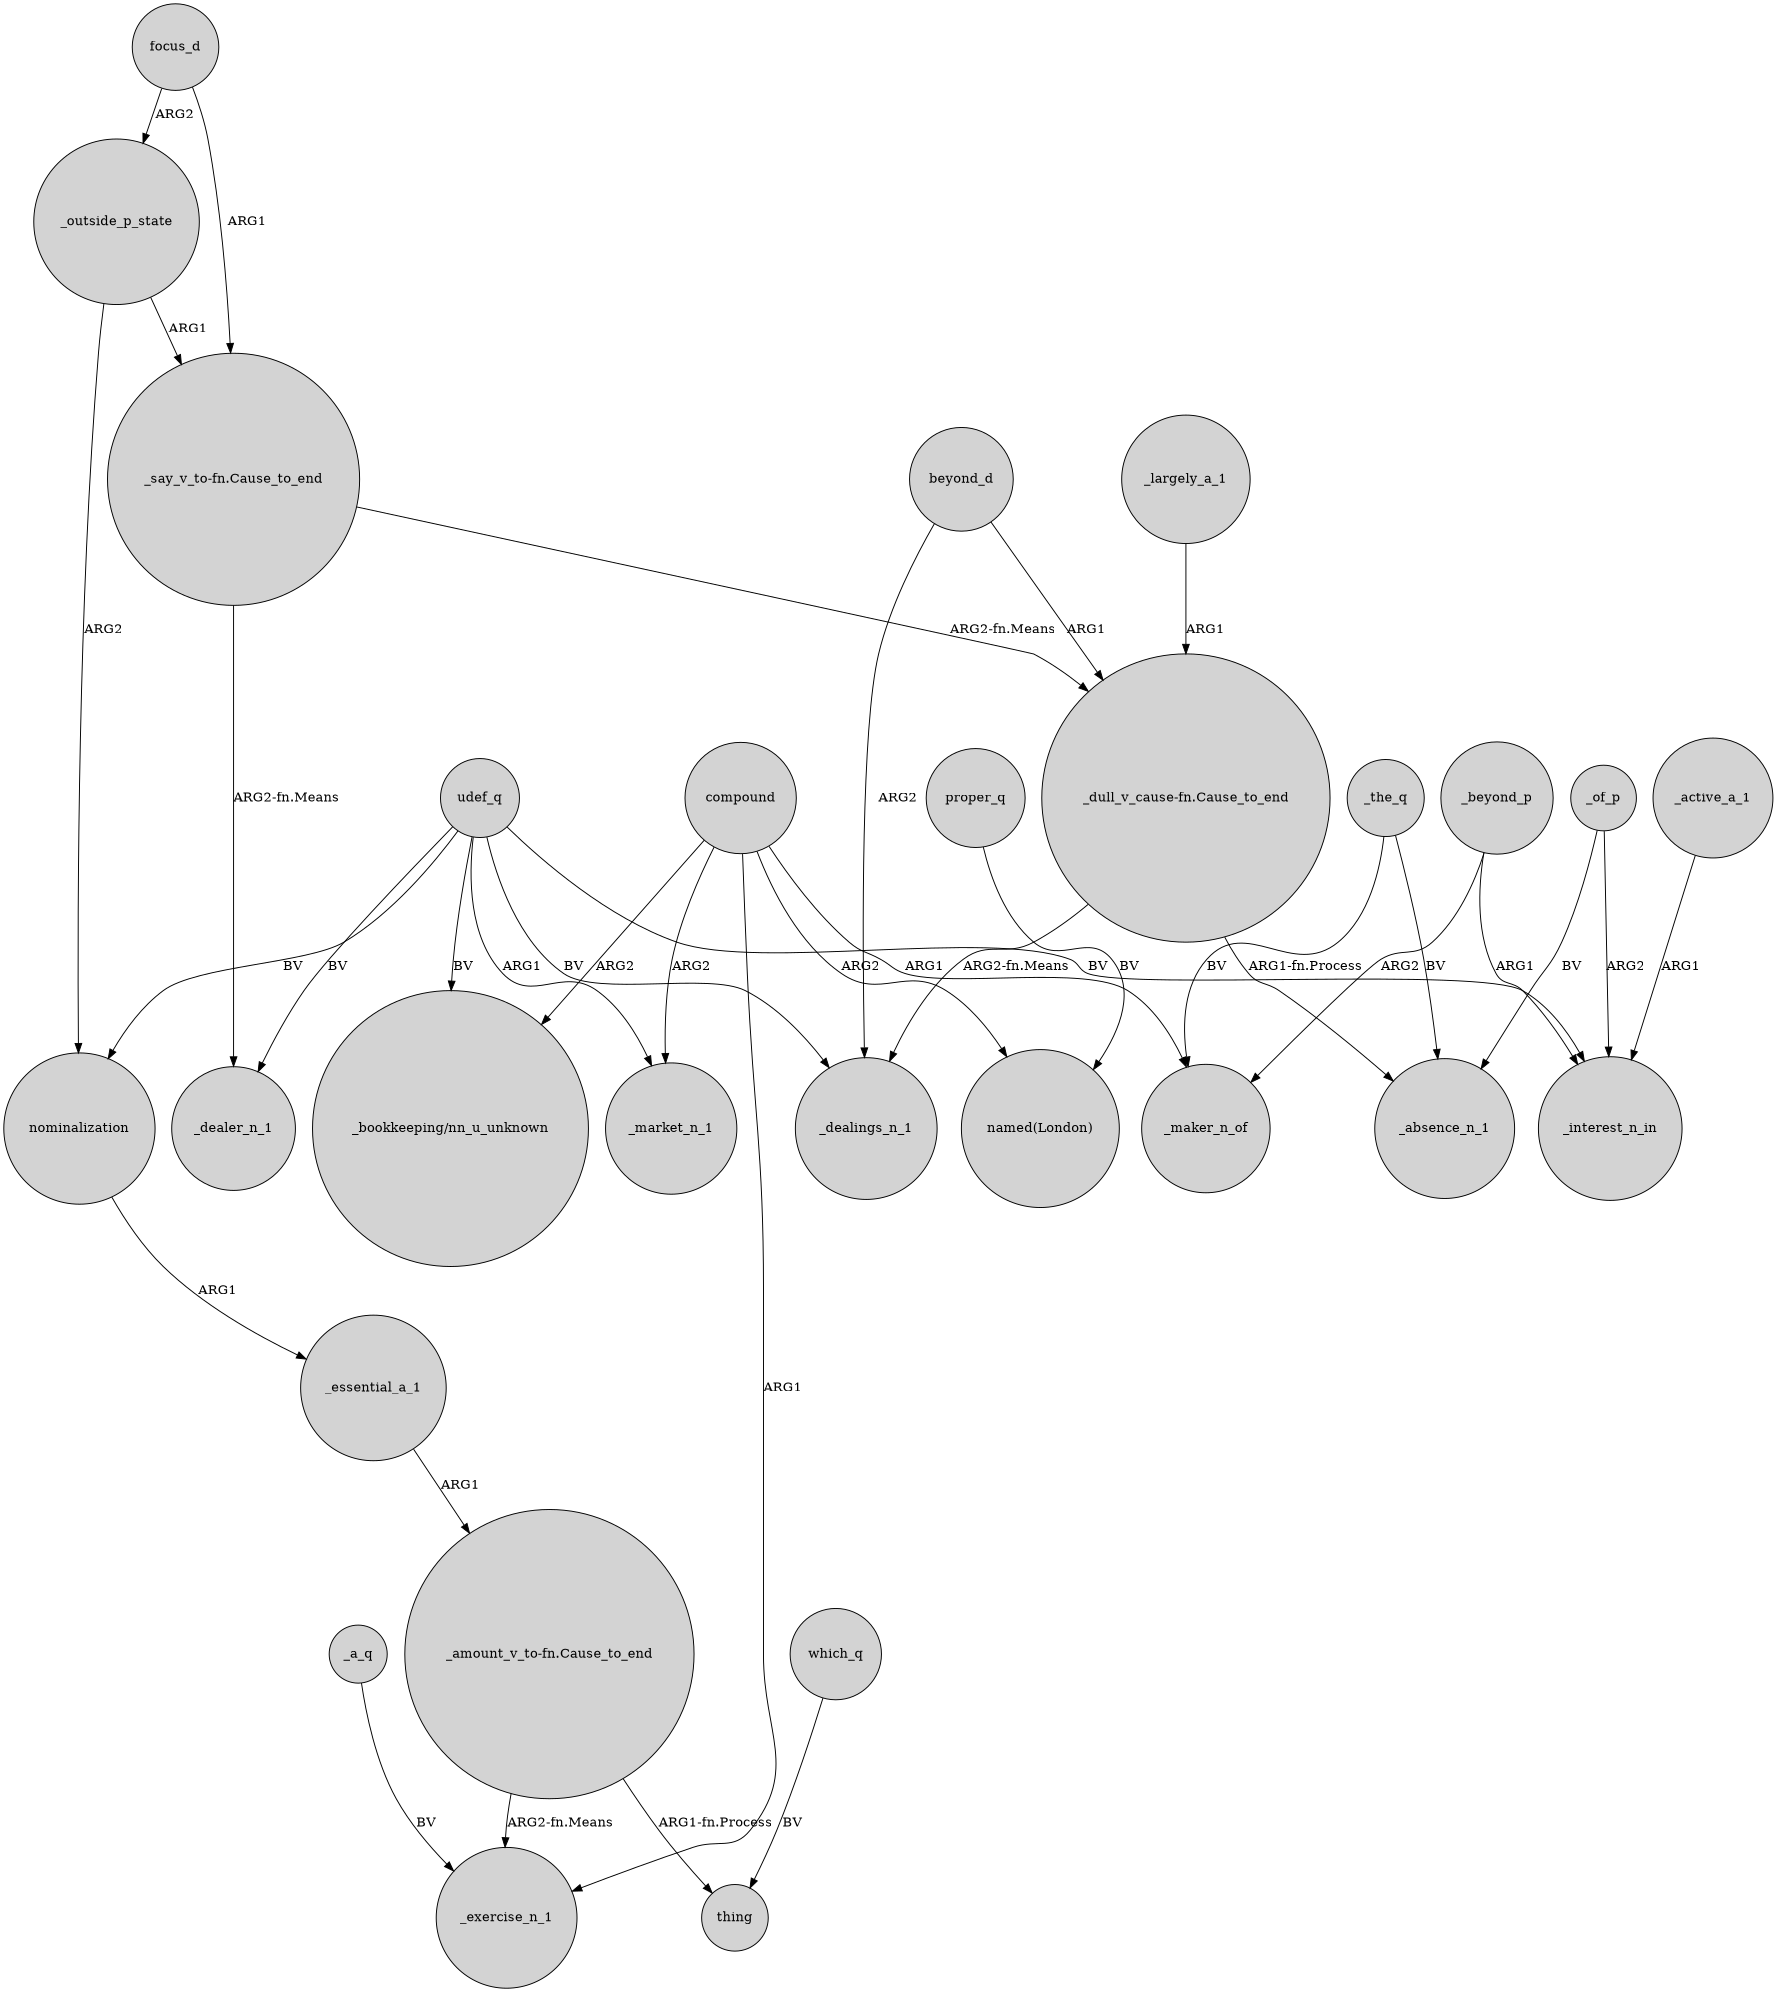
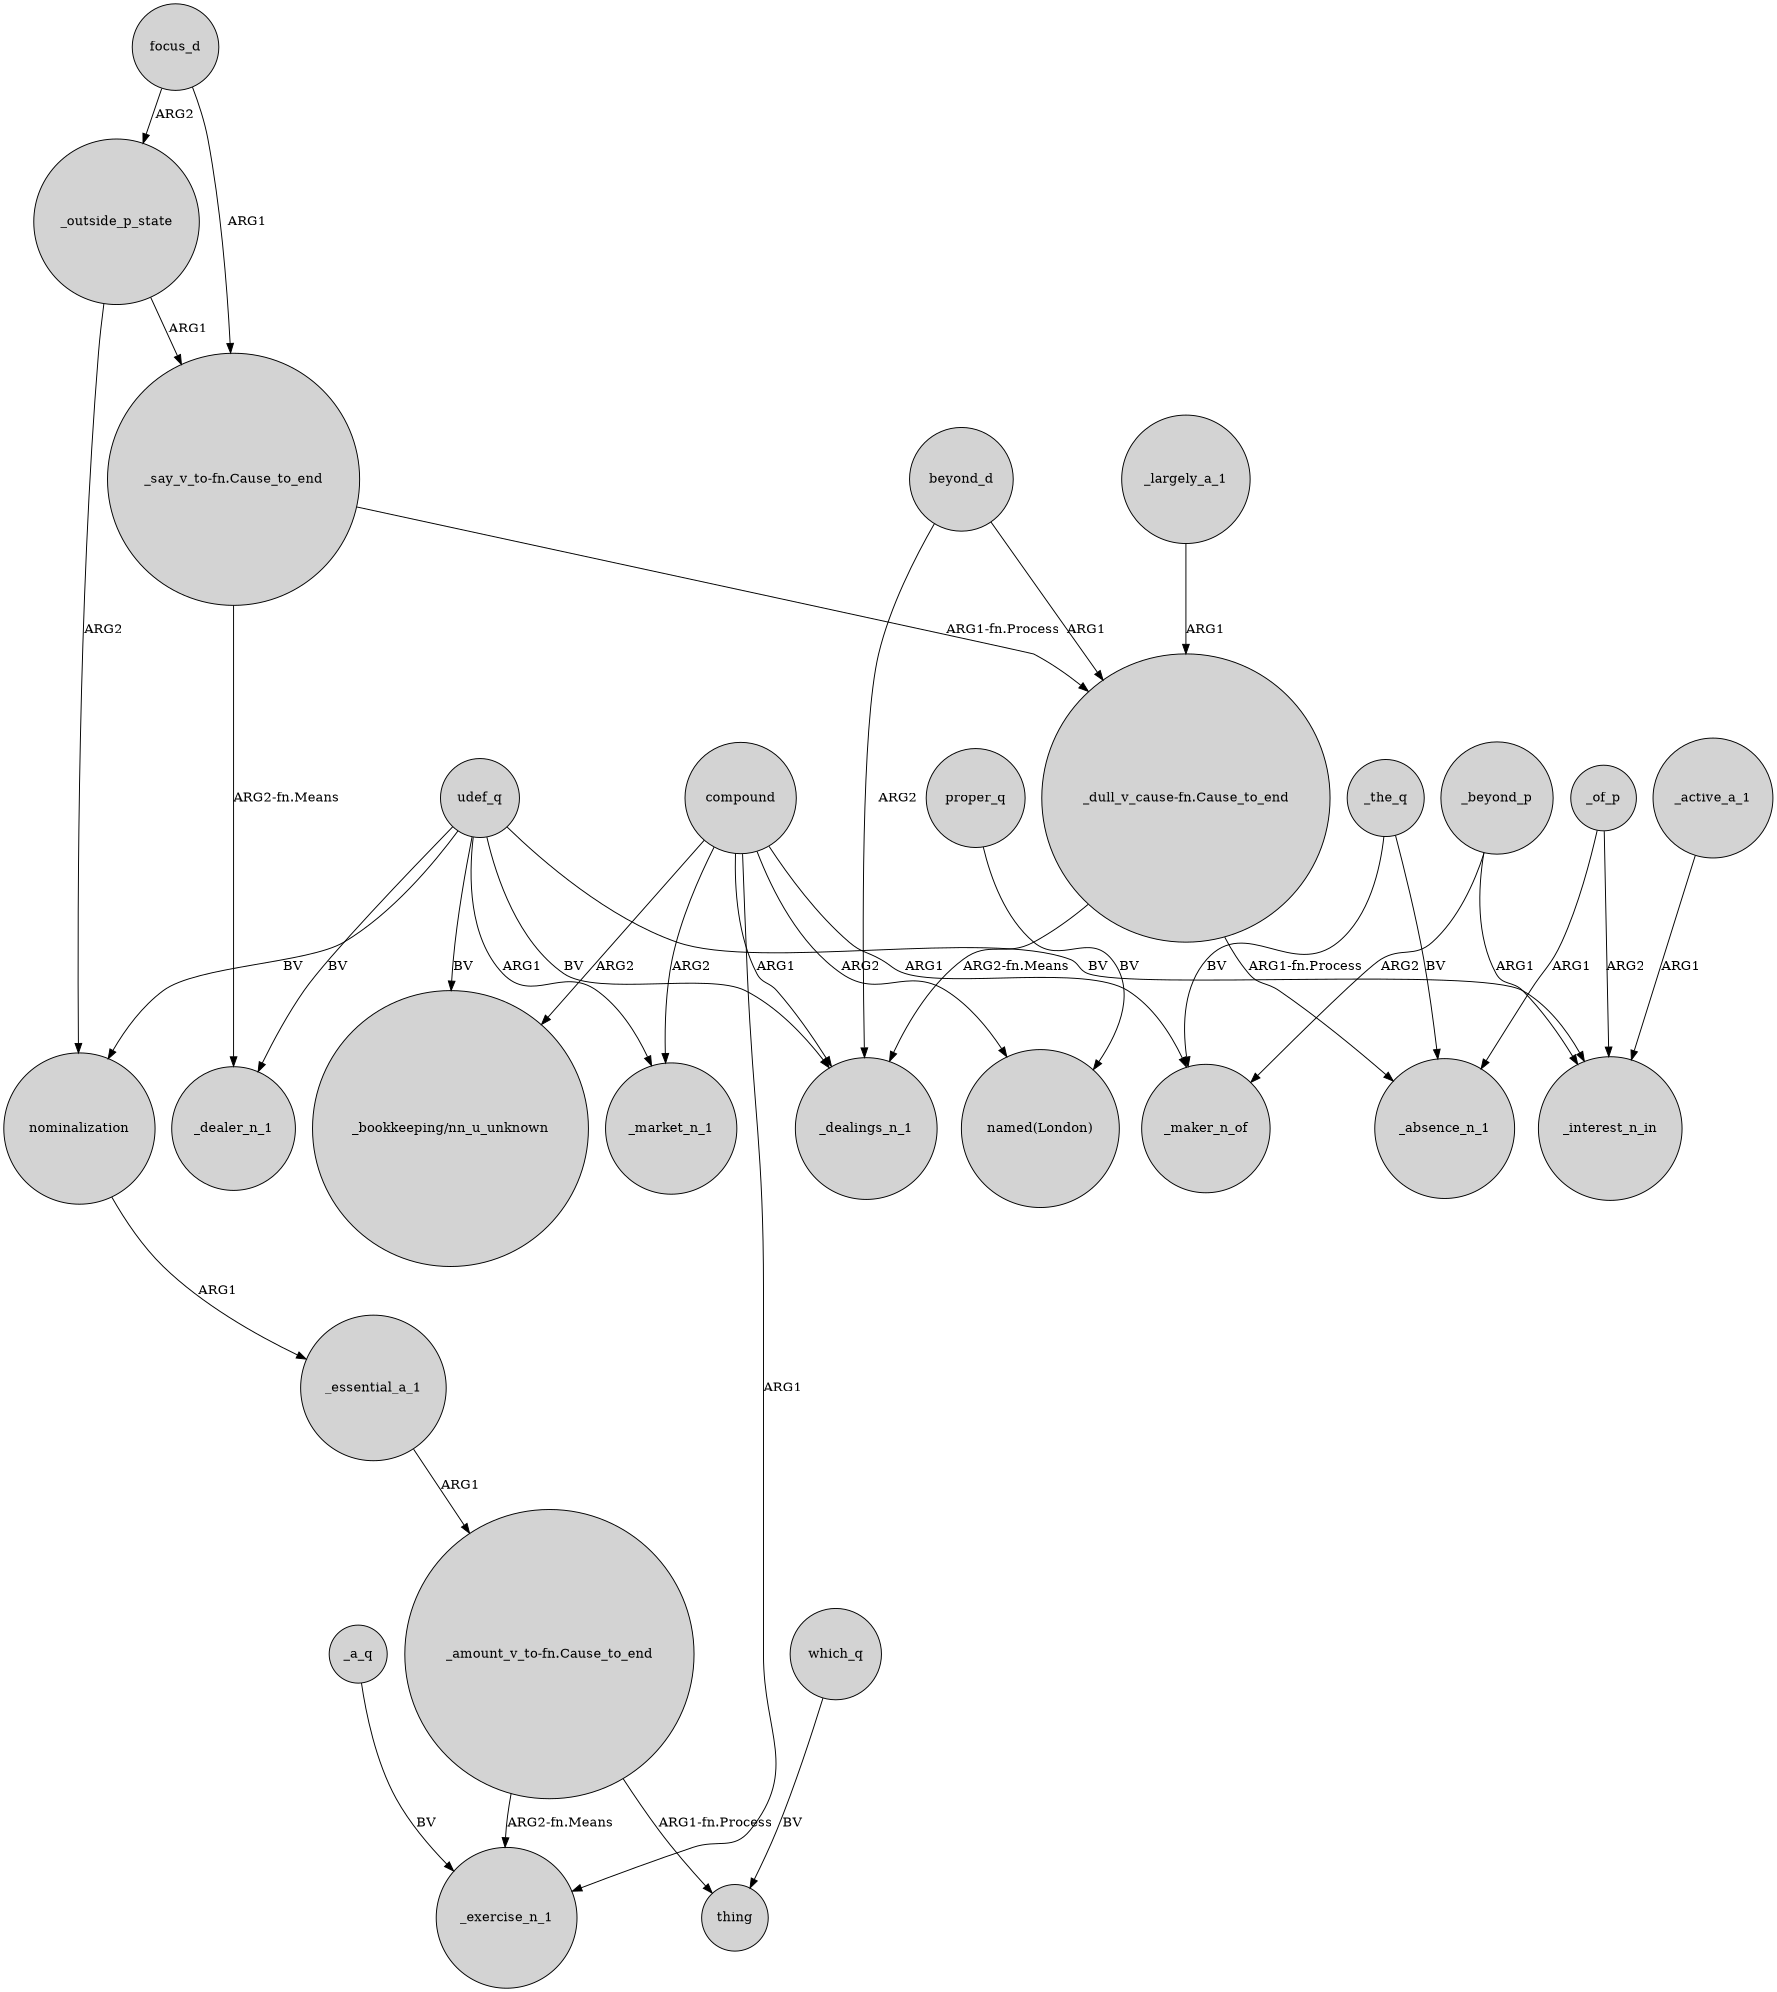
edge "_say_v_to-fn.Cause_to_end" -> "_dull_v_cause-fn.Cause_to_end": label "ARG2-fn.Means" -> "ARG1-fn.Process"
edge "_of_p" -> "_absence_n_1": label "BV" -> "ARG1"
edge "compound" -> "_dealings_n_1": added, label "ARG1"
